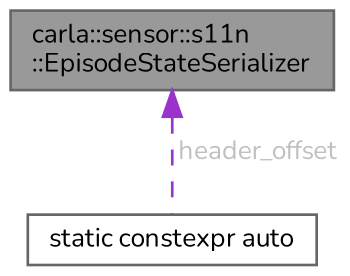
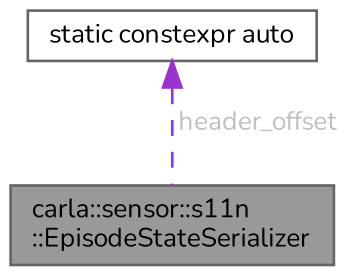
edge "static constexpr auto" -> "carla::sensor::s11n ::EpisodeStateSerializer": reversed
